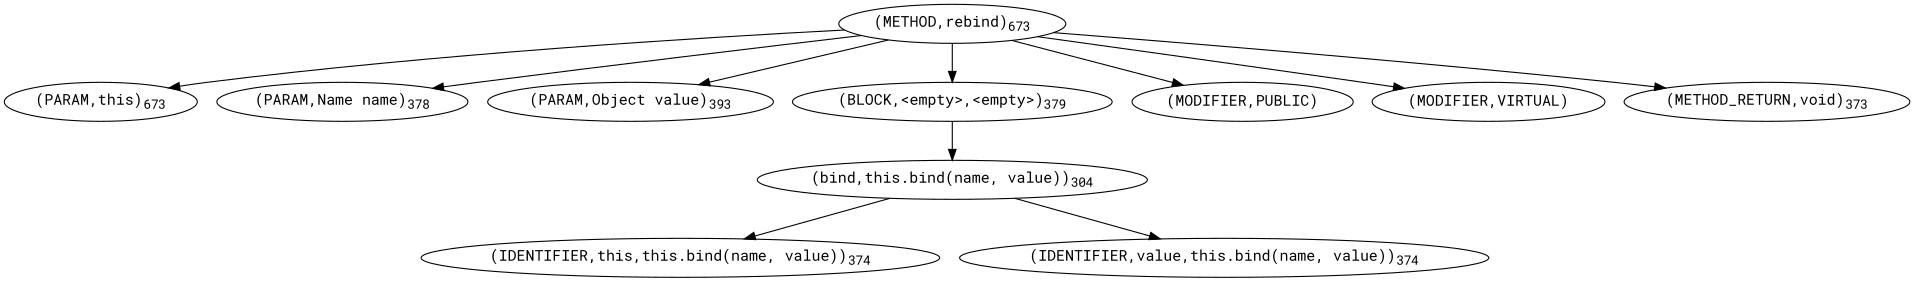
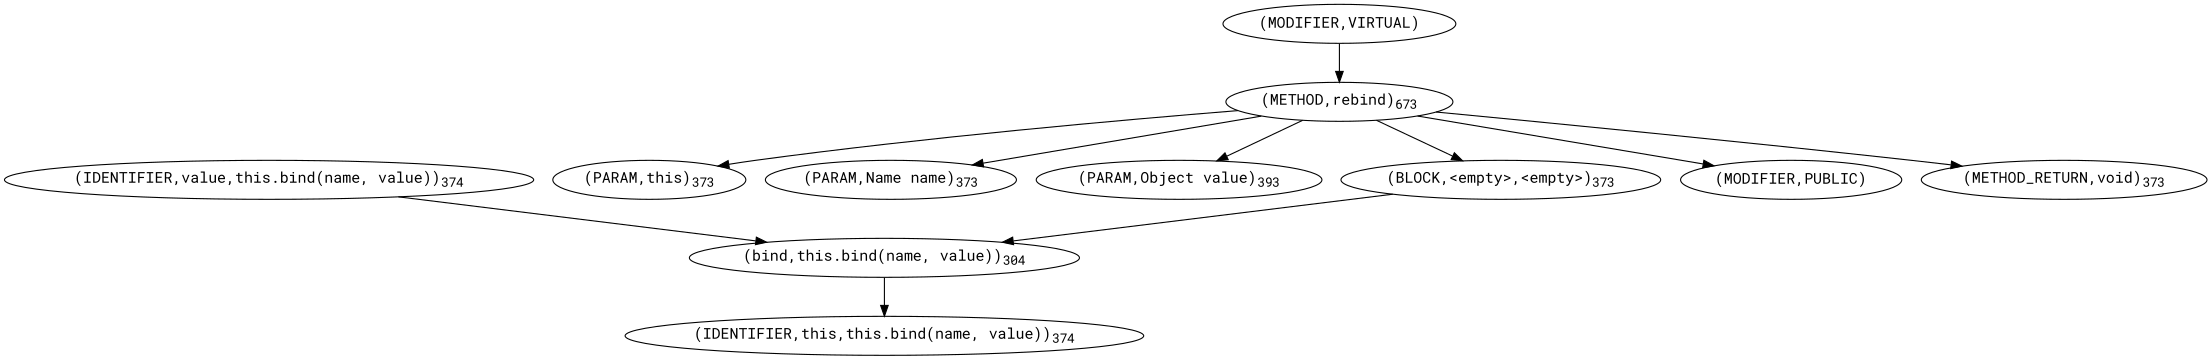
edge "(METHOD,rebind)" -> "(MODIFIER,VIRTUAL)": reversed
node "(PARAM,this)": text "673" -> "373"
node "(PARAM,Name name)": text "378" -> "373"
node "(BLOCK,<empty>,<empty>)": text "379" -> "373"
edge "(bind,this.bind(name, value))" -> "(IDENTIFIER,value,this.bind(name, value))": reversed
